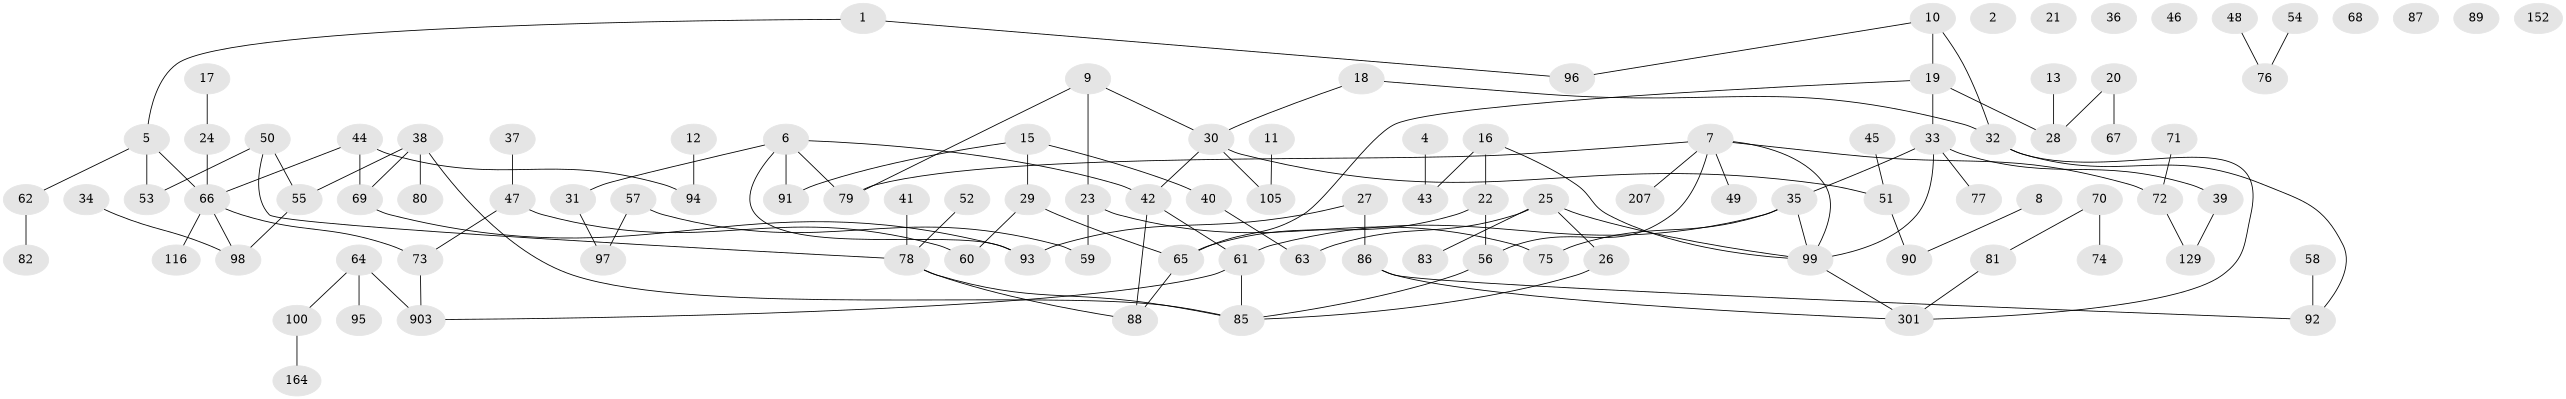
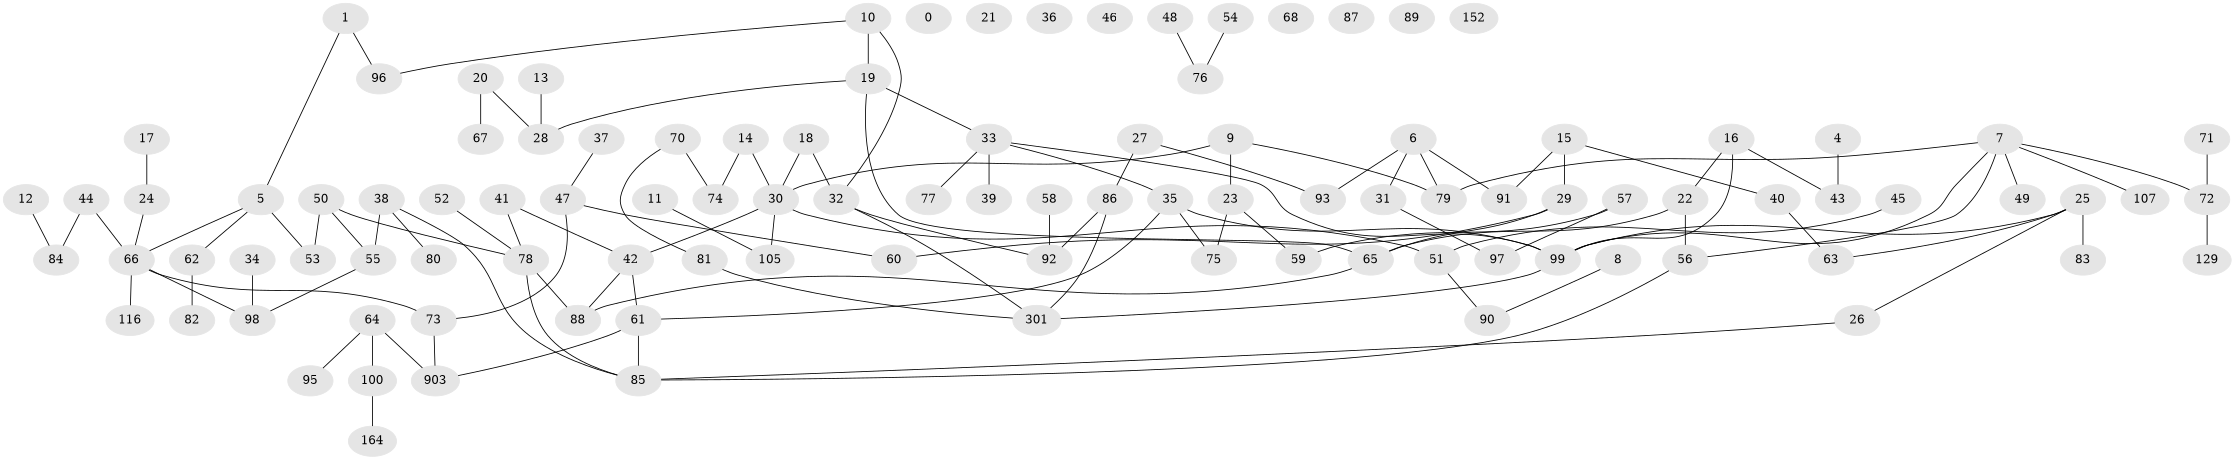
node "2": label "2" -> "0"
node "14": added
edge "6" -- "42": now "41" -- "42"
node "69": removed
node "94": label "94" -> "84"
node "207": label "207" -> "107"
edge "39" -- "129": removed
